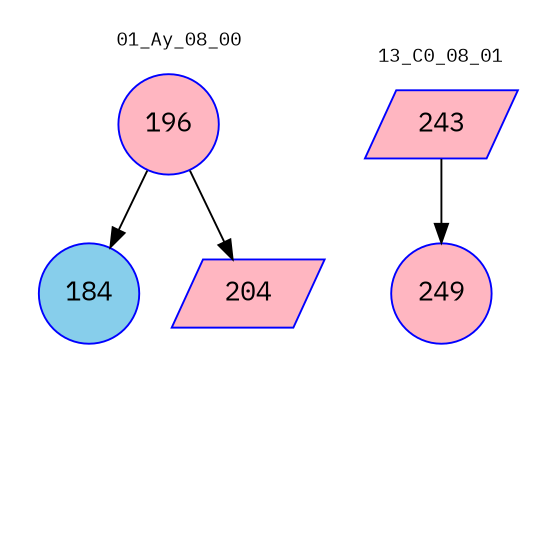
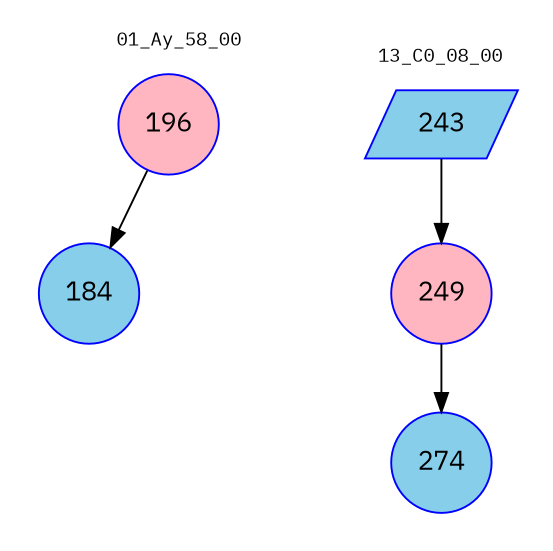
cluster "01_Ay_08_00": label "01_Ay_08_00" -> "01_Ay_58_00"
cluster "13_C0_08_01": label "13_C0_08_01" -> "13_C0_08_00"
node "243": fillcolor lightpink -> skyblue
node "204": removed
node "274": added
